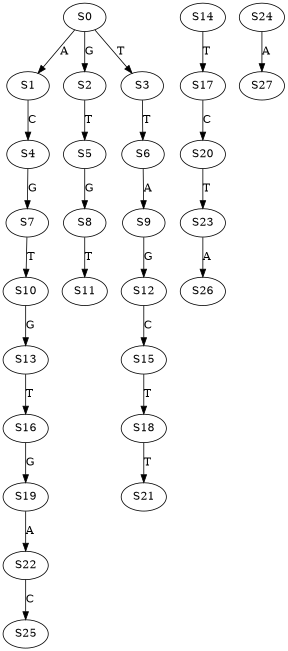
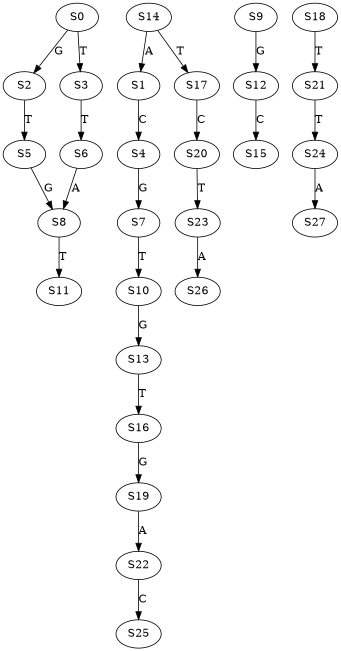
edge "S0" -> "S1": now "S14" -> "S1"
edge "S21" -> "S24": added, label "T"
edge "S6" -> "S9": now "S6" -> "S8"
edge "S15" -> "S18": removed, label "T"
